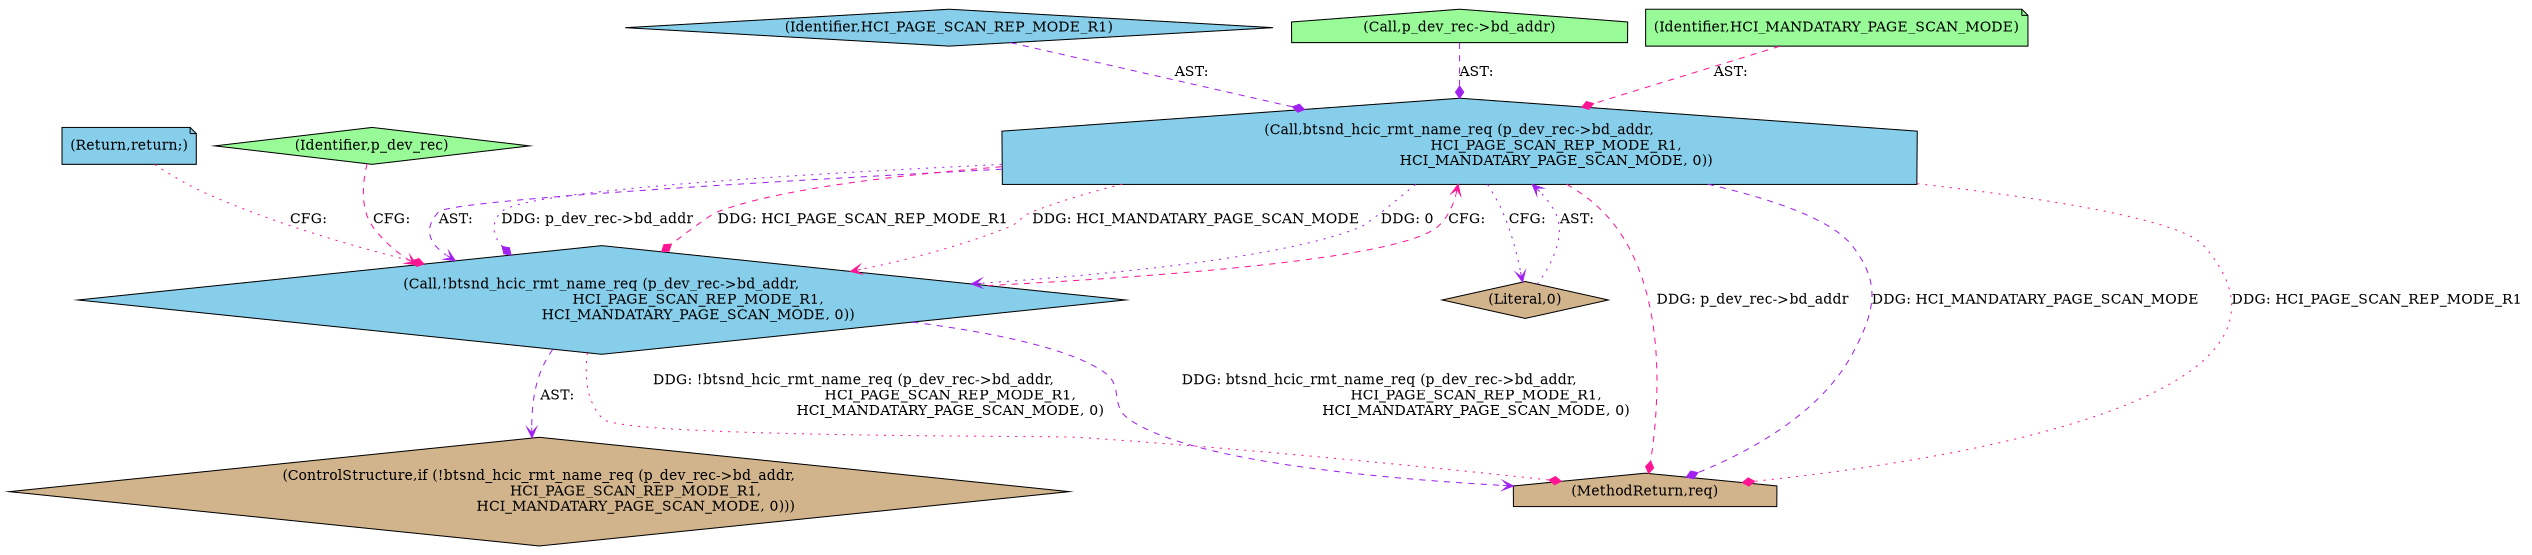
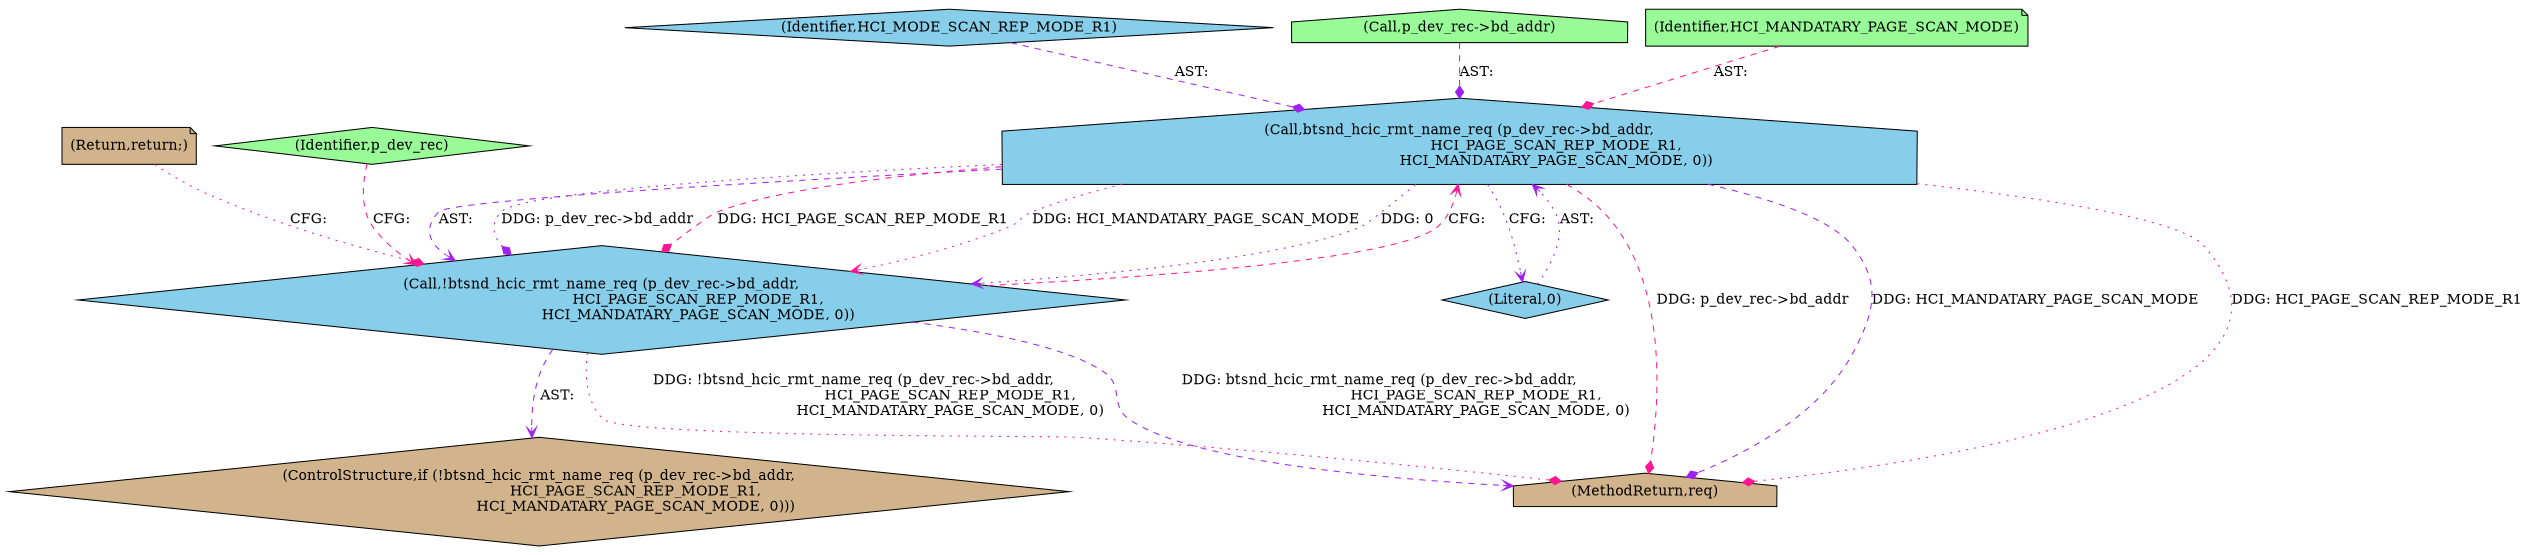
node "(Identifier,HCI_PAGE_SCAN_REP_MODE_R1)": label "(Identifier,HCI_PAGE_SCAN_REP_MODE_R1)" -> "(Identifier,HCI_MODE_SCAN_REP_MODE_R1)"
node "(Return,return;)": fillcolor skyblue -> tan
node "(Literal,0)": fillcolor tan -> skyblue
